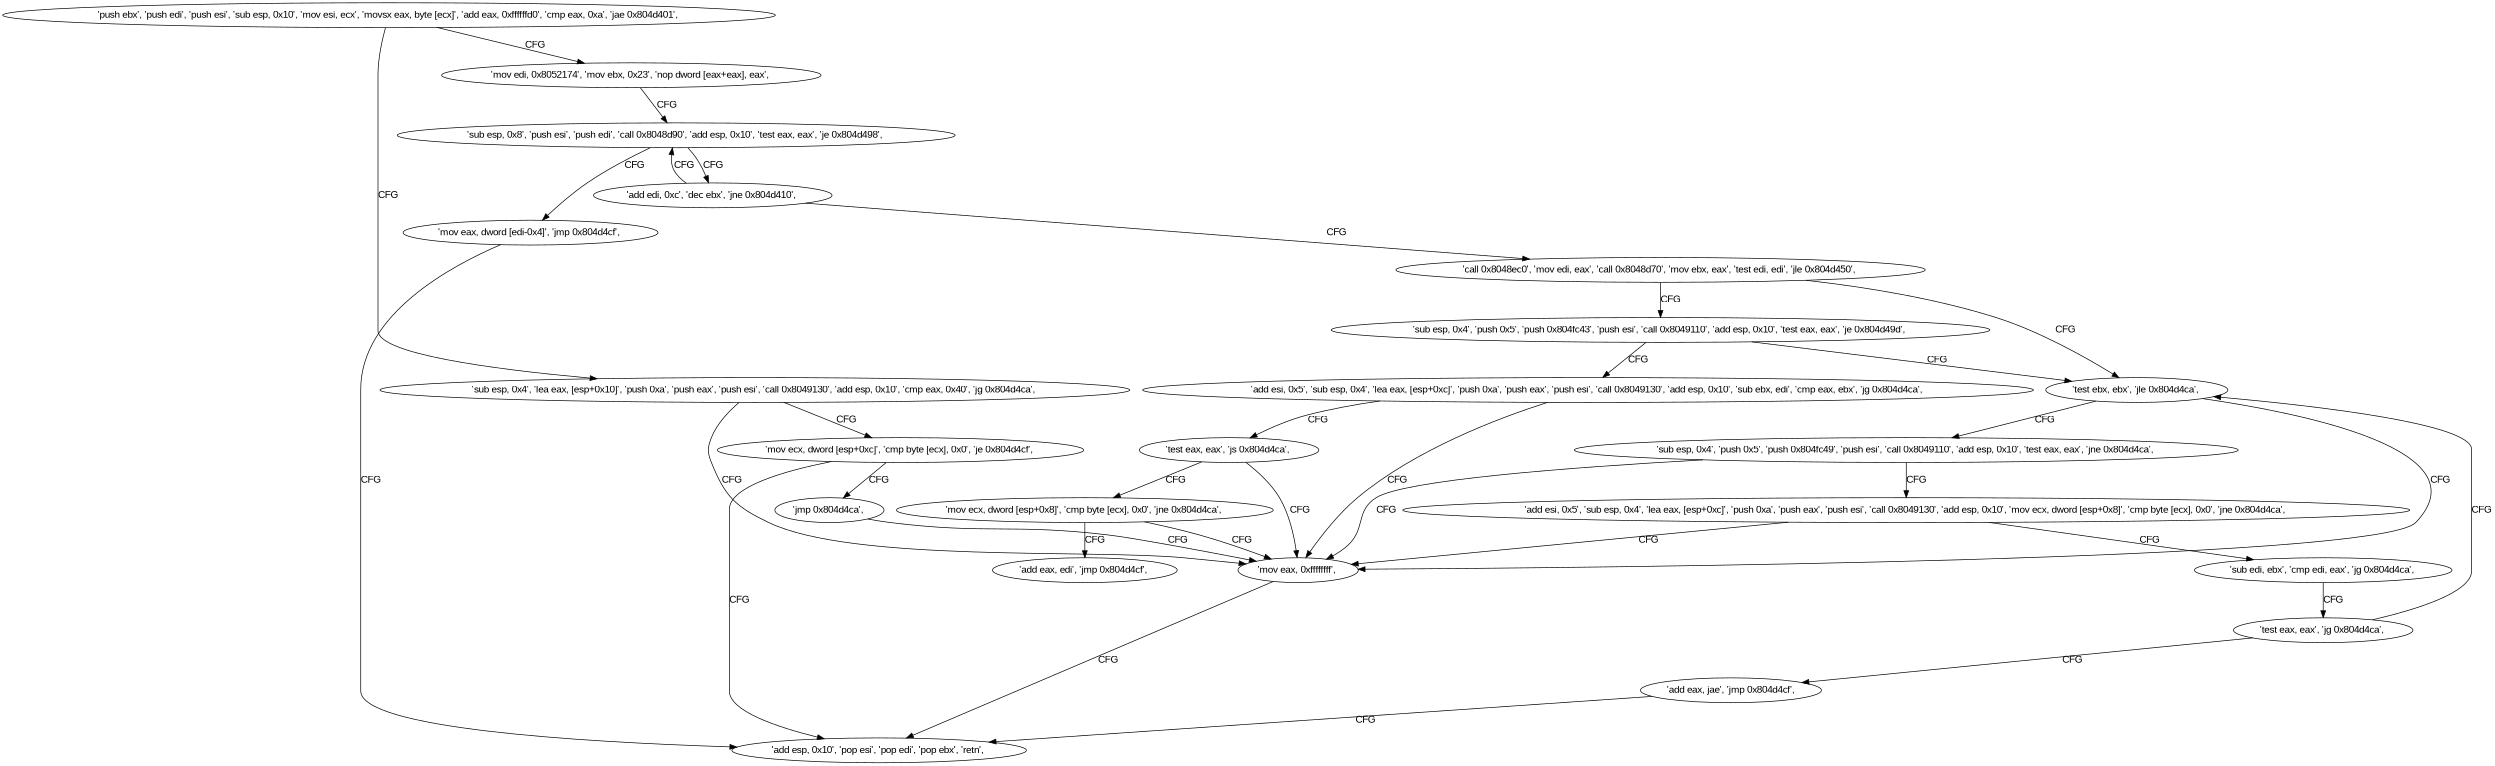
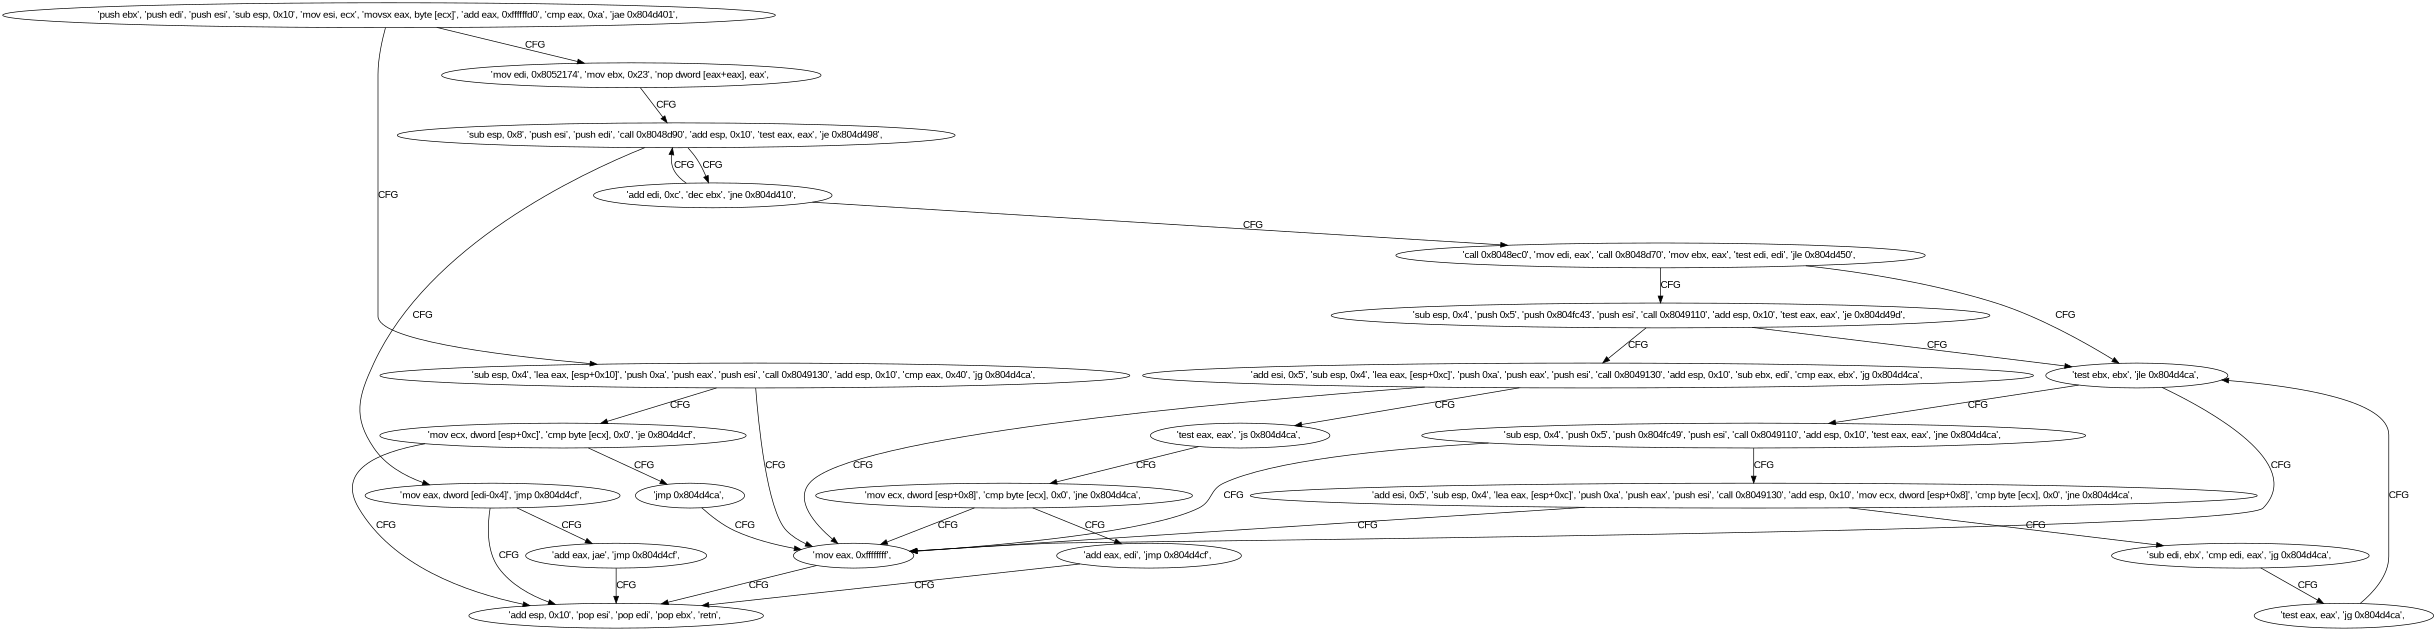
edge "'test eax, eax', 'js 0x804d4ca'," -> "'mov eax, 0xffffffff',": removed, label "CFG"
edge "'add eax, edi', 'jmp 0x804d4cf'," -> "'add esp, 0x10', 'pop esi', 'pop edi', 'pop ebx', 'retn',": added, label "CFG"
edge "'test eax, eax', 'jg 0x804d4ca'," -> "'add eax, jae', 'jmp 0x804d4cf',": now "'mov eax, dword [edi-0x4]', 'jmp 0x804d4cf'," -> "'add eax, jae', 'jmp 0x804d4cf',"
